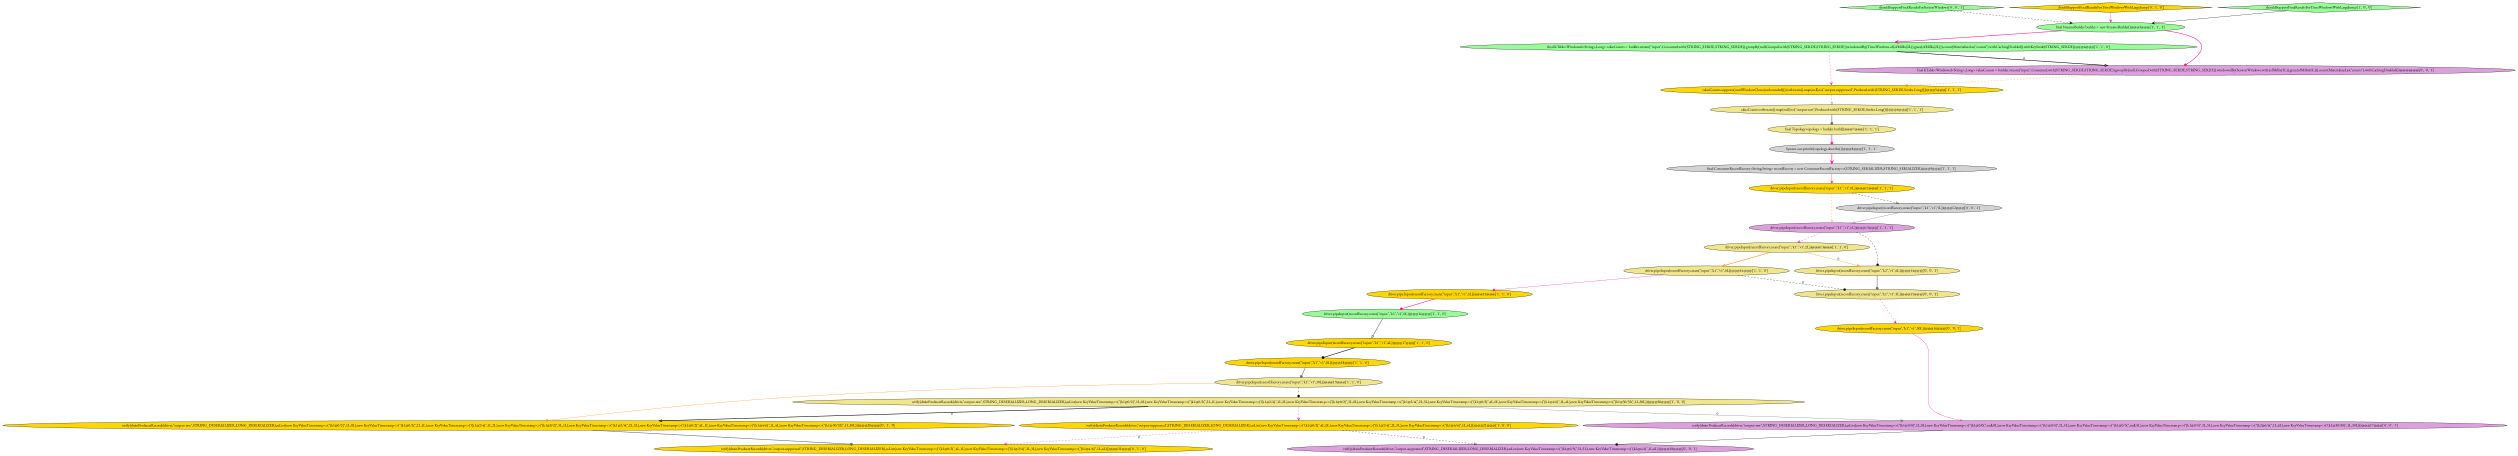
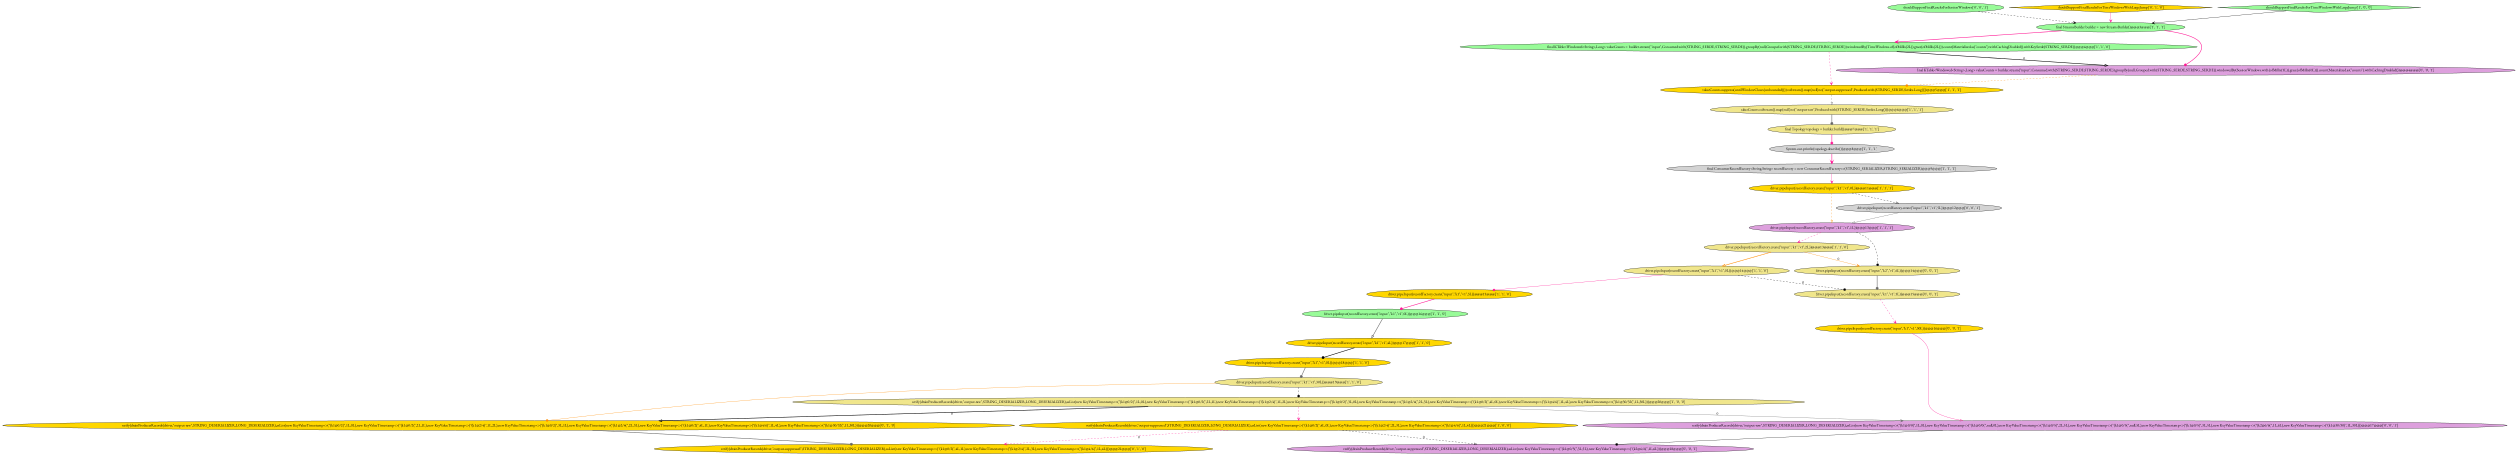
node "shouldSupportFinalResultsForSessionWindows['0', '0', '1']": shape diamond -> ellipse
